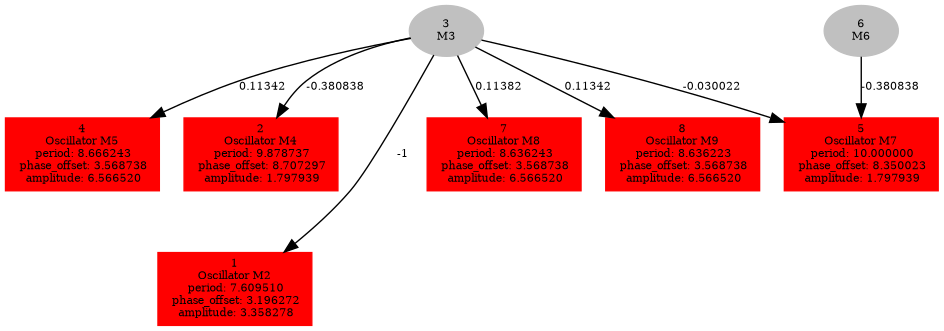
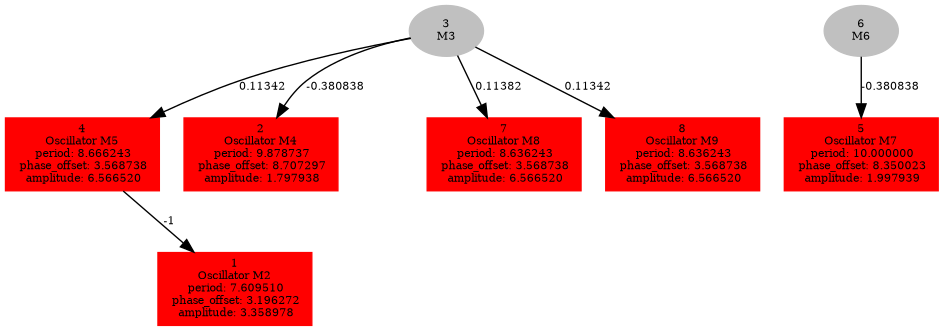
edge "3" -> "5": removed, label "-0.030022"
node "8": text "period: 8.636223" -> "period: 8.636243"
edge "3" -> "1": now "4" -> "1"
node "2": text "amplitude: 1.797939" -> "amplitude: 1.797938"
node "5": text "amplitude: 1.797939" -> "amplitude: 1.997939"
node "1": text "amplitude: 3.358278" -> "amplitude: 3.358978"
